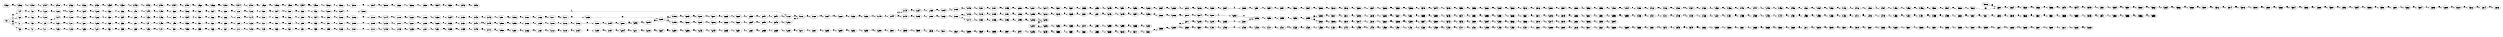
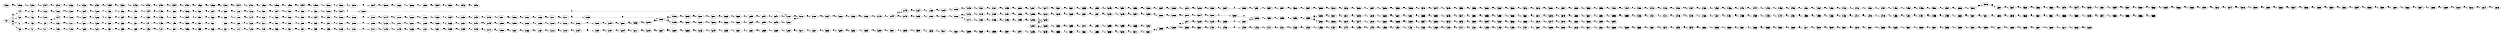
edge "S512" -> "S520": now "S512" -> "S516"
edge "S61" -> "S65": removed, label "G"
